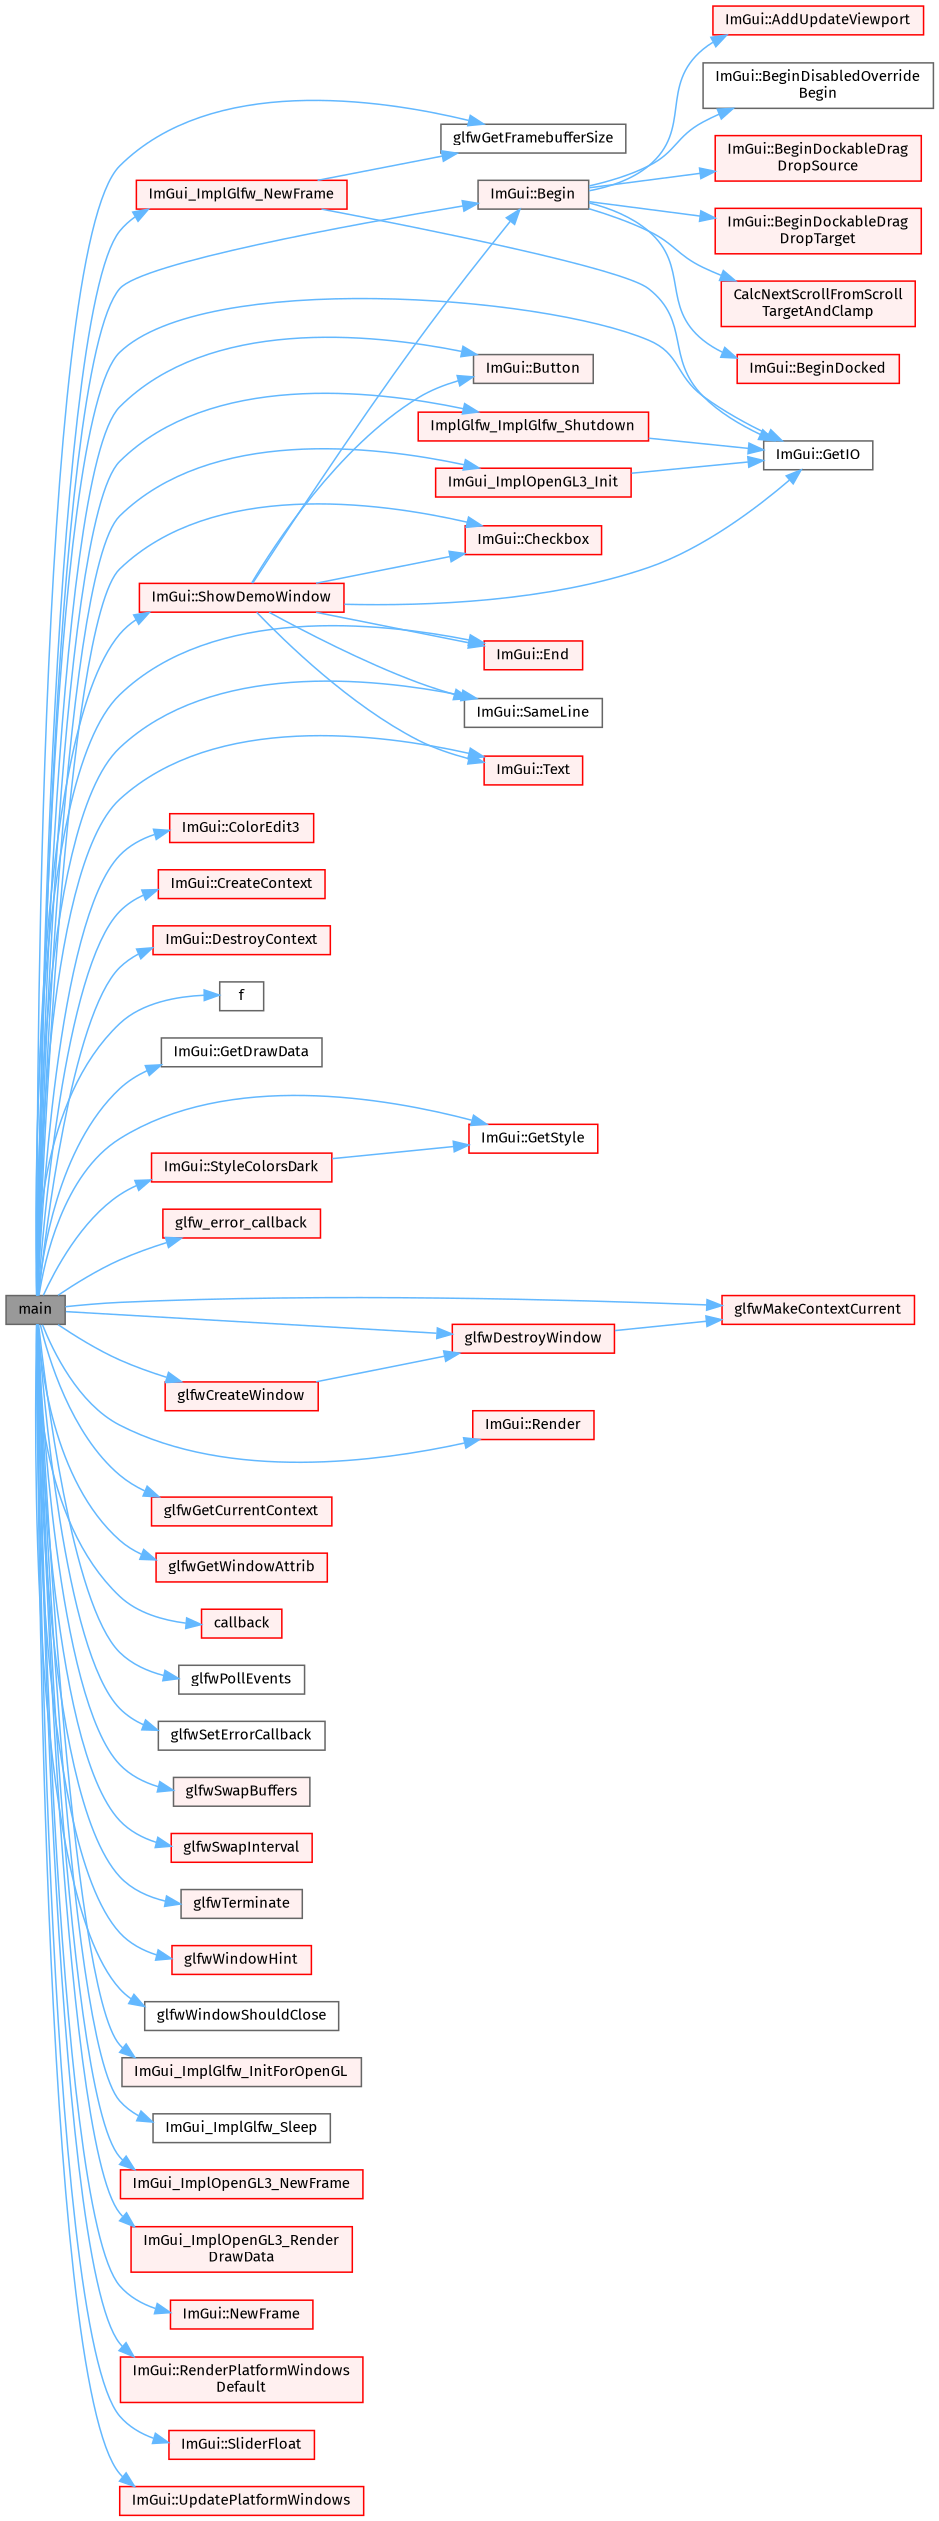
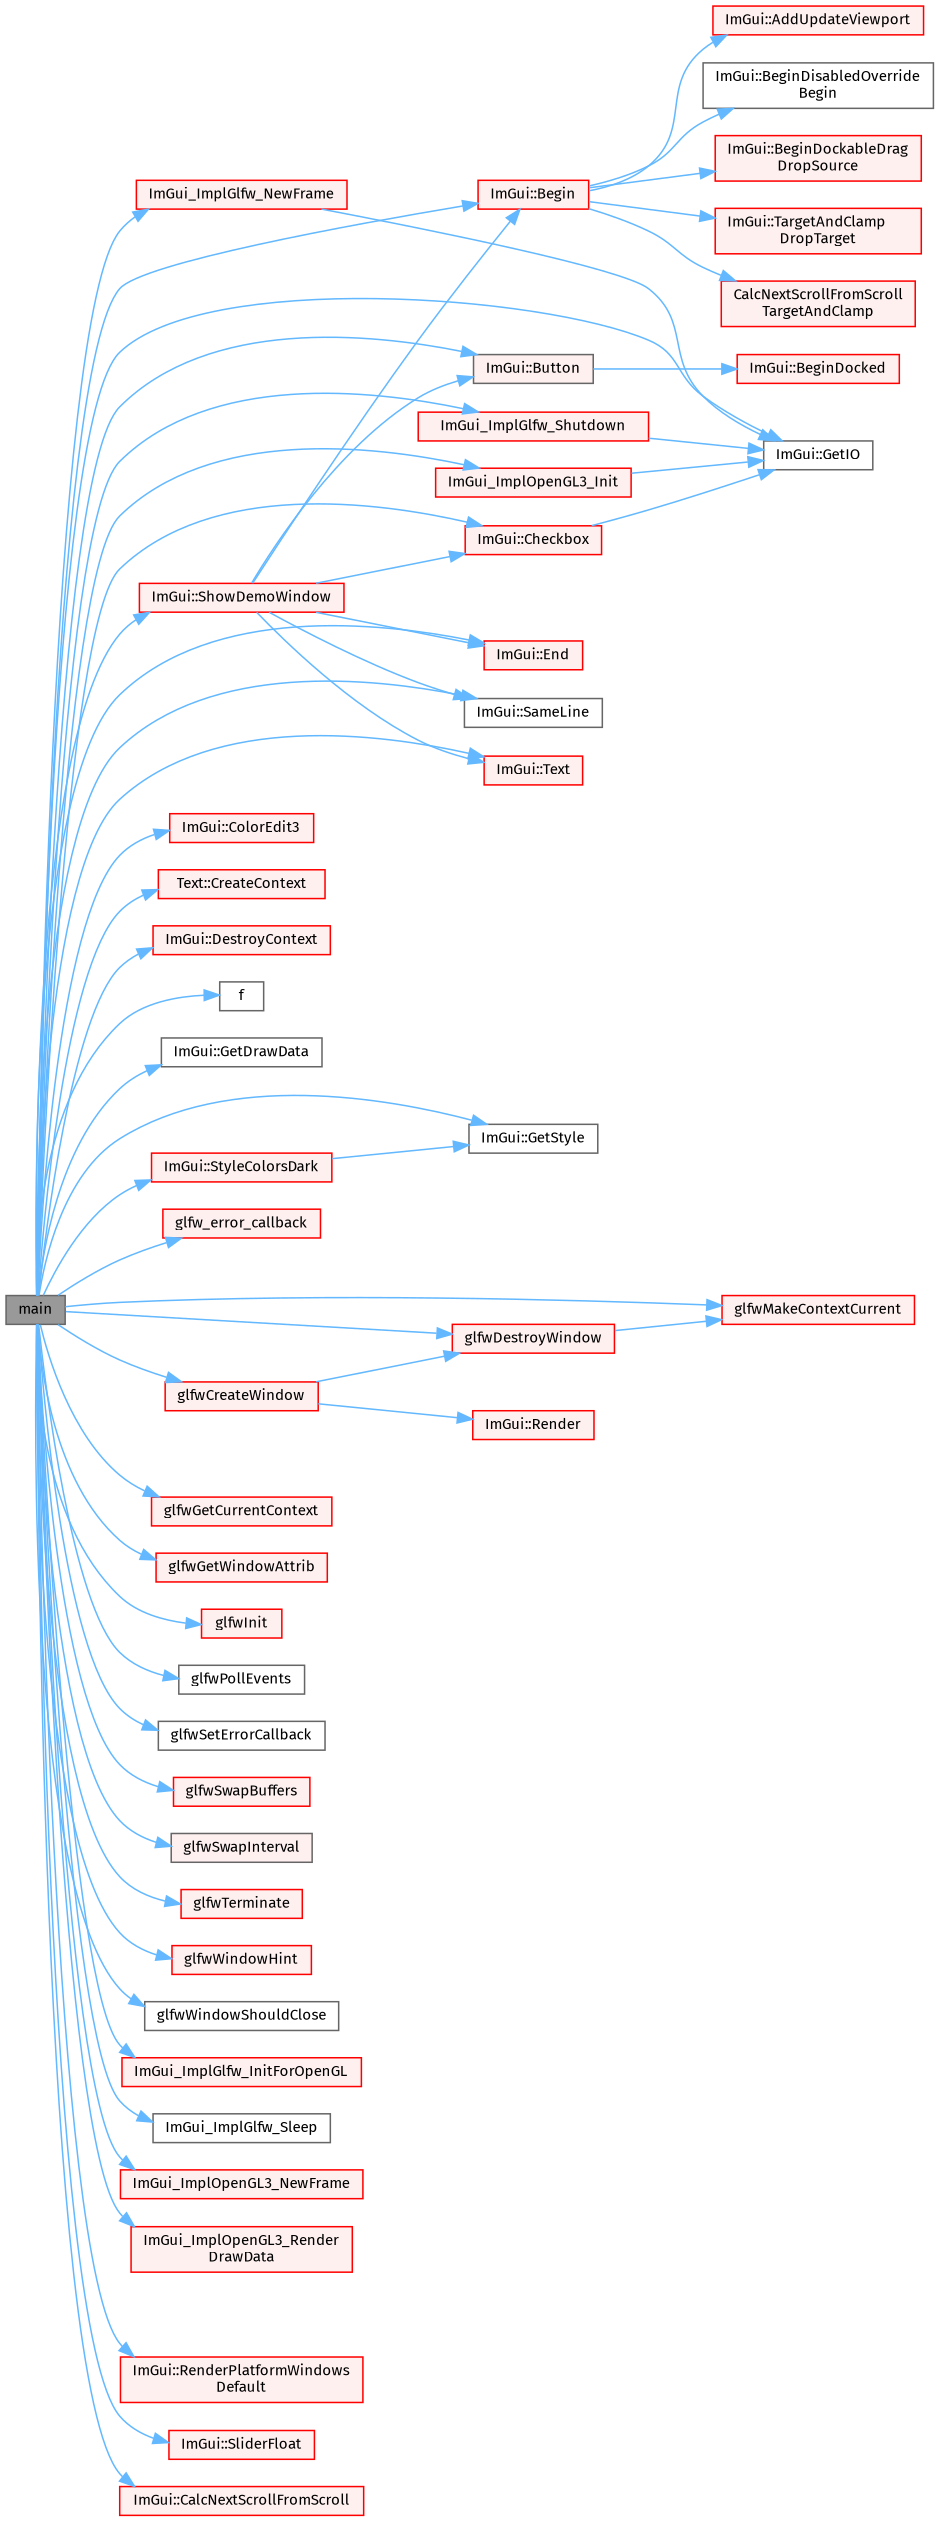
node "glfwGetFramebufferSize": removed
node "ImGui::Begin": color grey40 -> red
node "ImGui::BeginDockableDrag DropTarget": label "ImGui::BeginDockableDrag DropTarget" -> "ImGui::TargetAndClamp DropTarget"
edge "ImGui::Begin" -> "ImGui::BeginDocked": now "ImGui::Button" -> "ImGui::BeginDocked"
node "ImplGlfw_ImplGlfw_Shutdown": label "ImplGlfw_ImplGlfw_Shutdown" -> "ImGui_ImplGlfw_Shutdown"
edge "ImGui::ShowDemoWindow" -> "ImGui::GetIO": now "ImGui::Checkbox" -> "ImGui::GetIO"
node "ImGui::CreateContext": label "ImGui::CreateContext" -> "Text::CreateContext"
node "ImGui::GetStyle": color red -> grey40
edge "main" -> "ImGui::Render": now "glfwCreateWindow" -> "ImGui::Render"
node "callback": label "callback" -> "glfwInit"
node "glfwSwapBuffers": color grey40 -> red
node "glfwSwapInterval": color red -> grey40
node "glfwTerminate": color grey40 -> red
node "ImGui_ImplGlfw_InitForOpenGL": color grey40 -> red
node "ImGui::NewFrame": removed
node "ImGui::UpdatePlatformWindows": label "ImGui::UpdatePlatformWindows" -> "ImGui::CalcNextScrollFromScroll"
